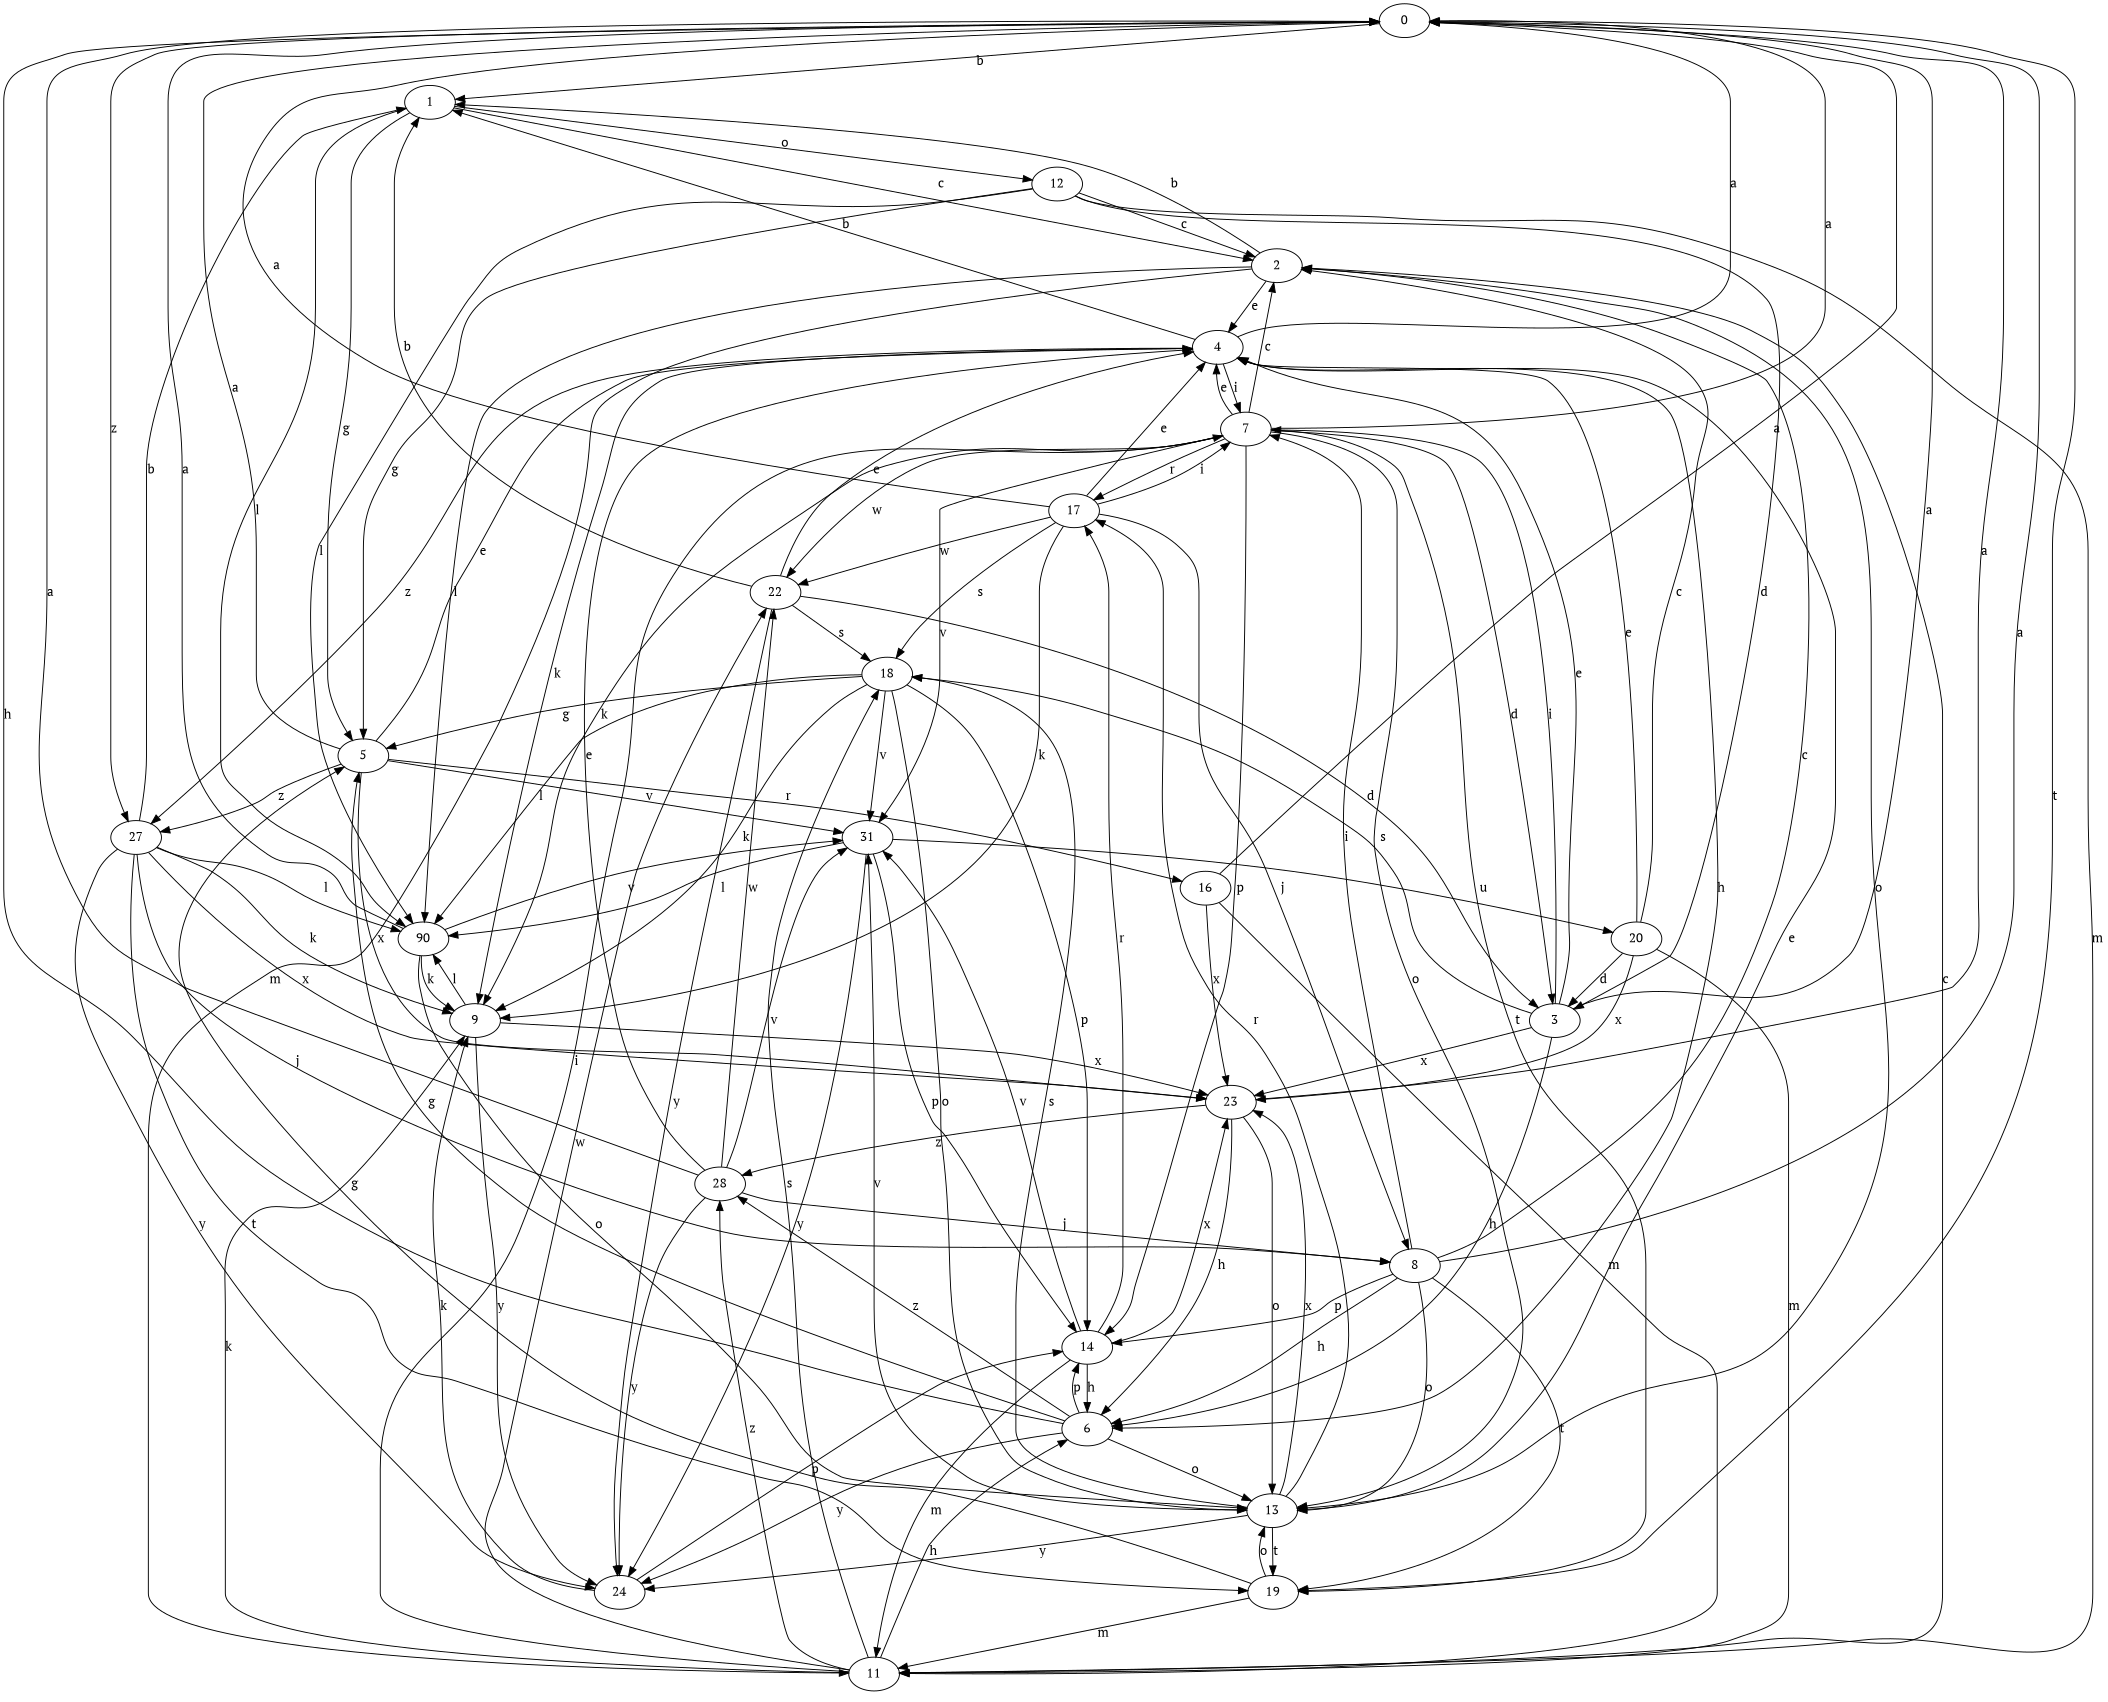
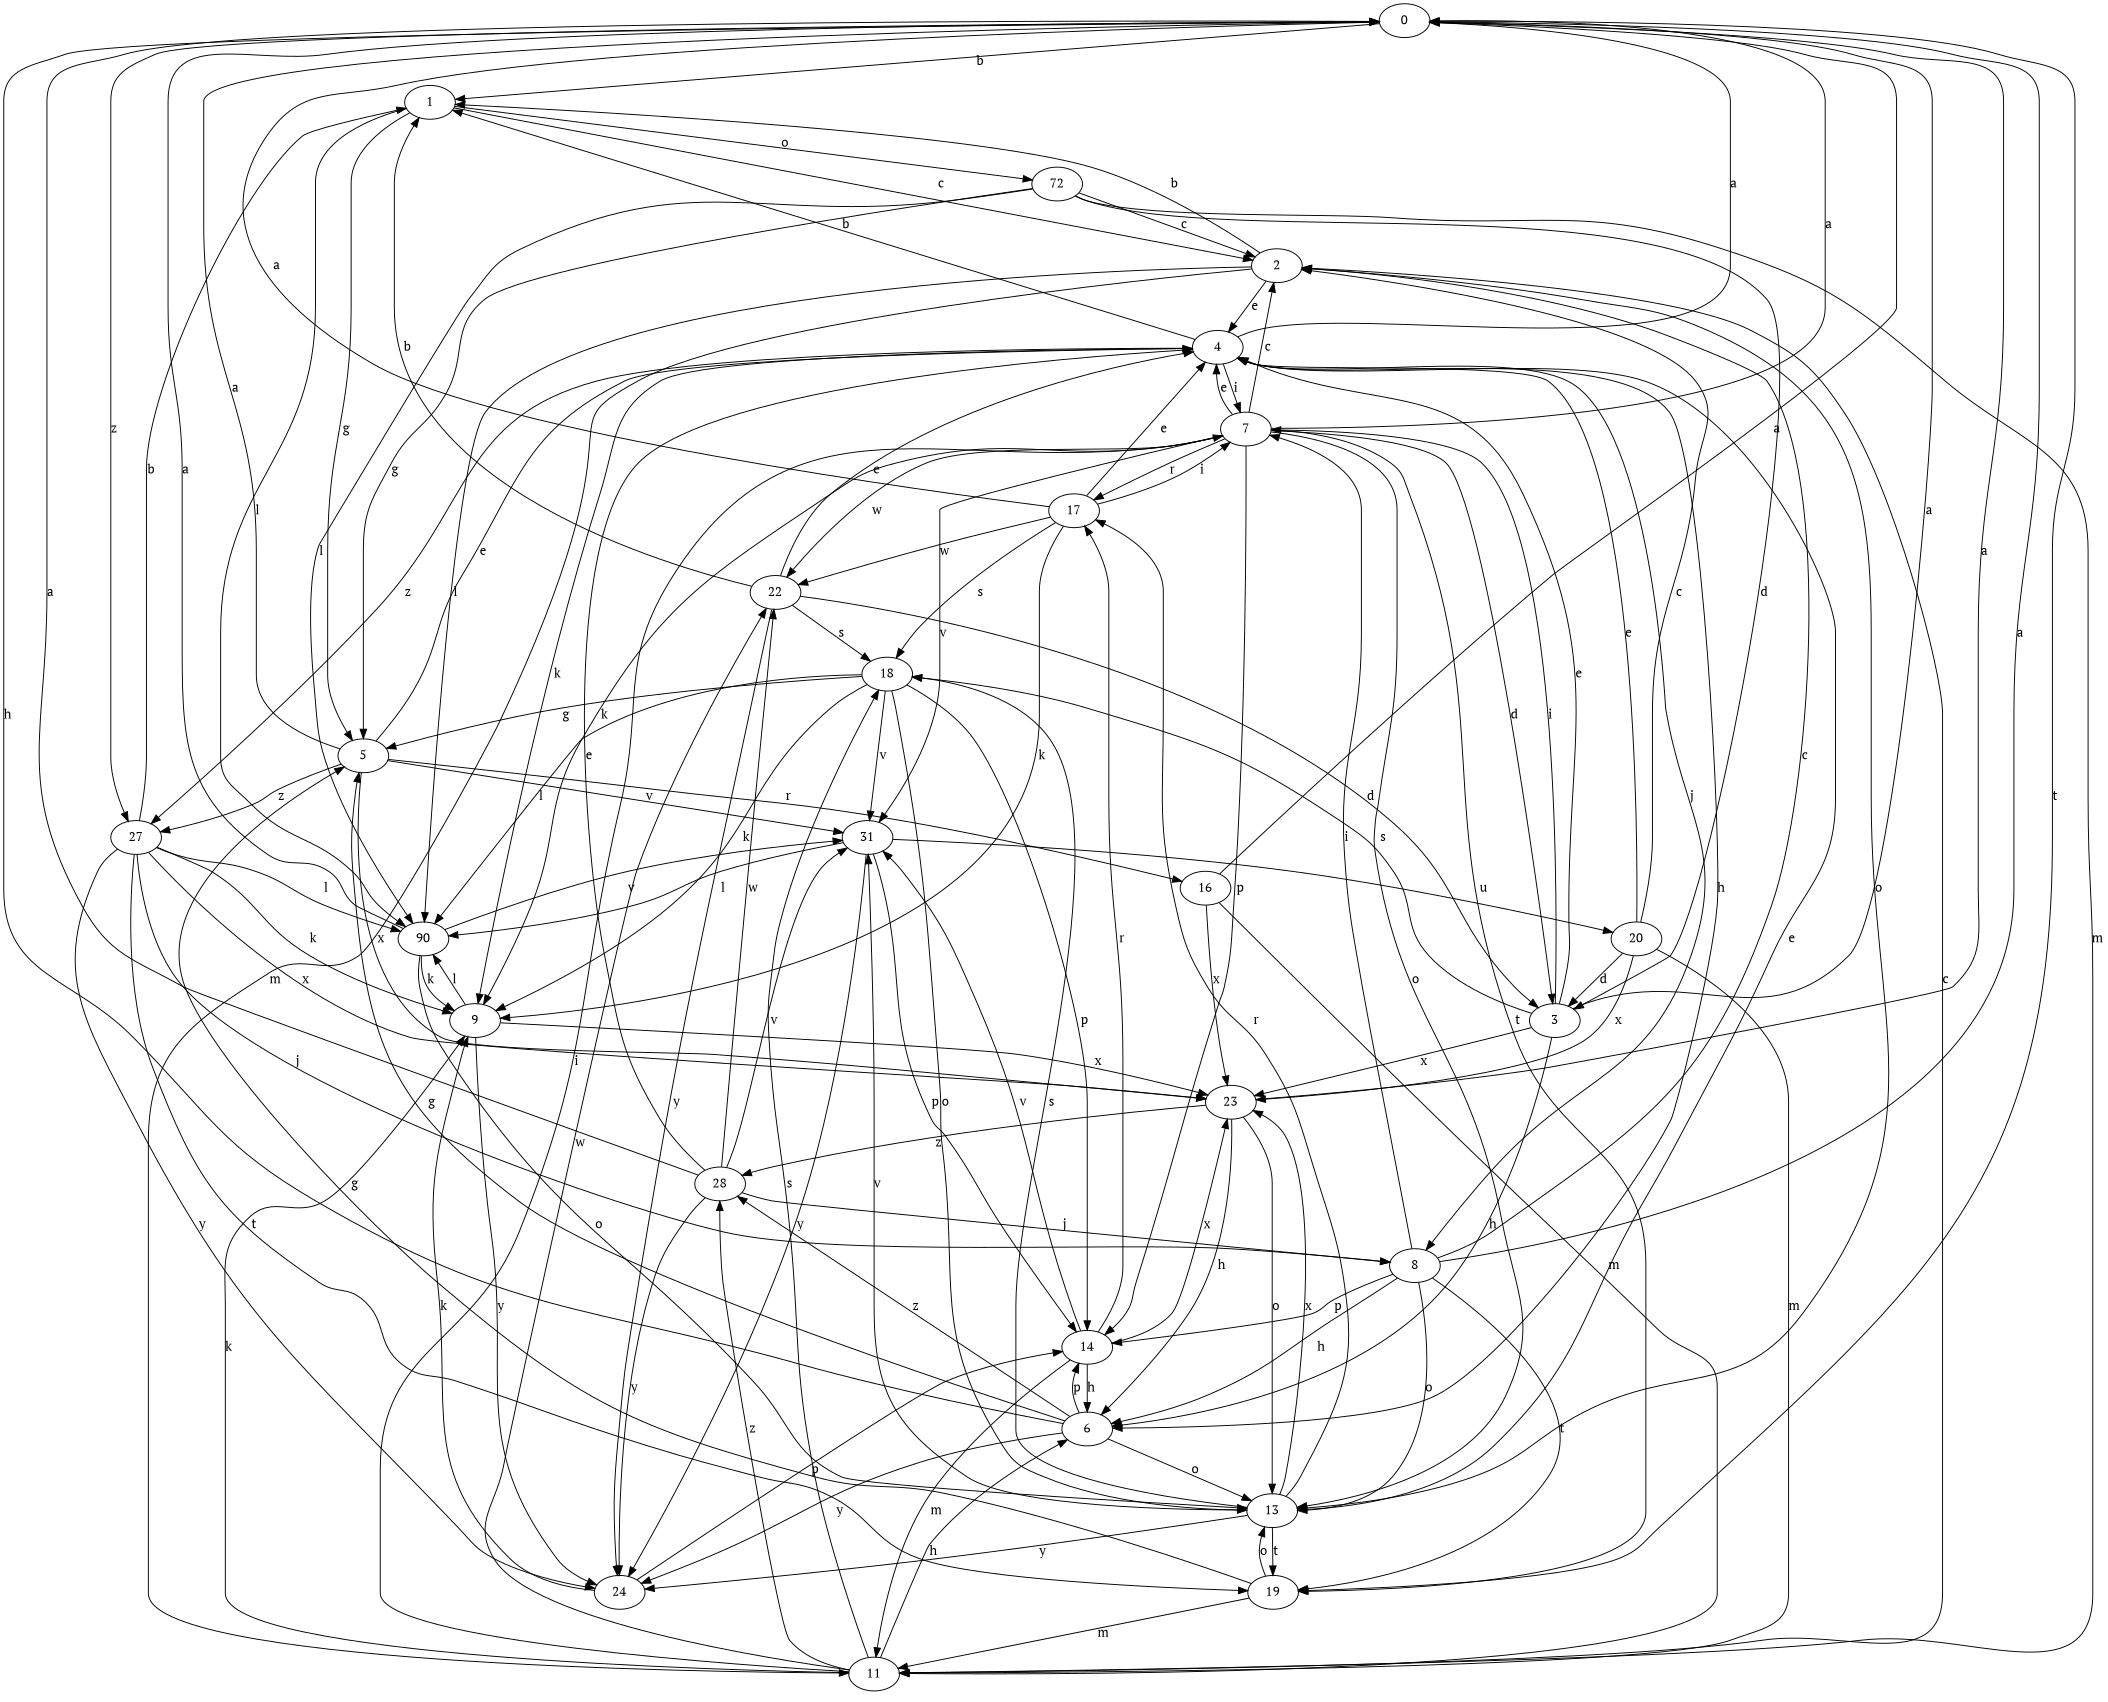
node "12": label "12" -> "72"
edge "17" -> "8": now "4" -> "8"
